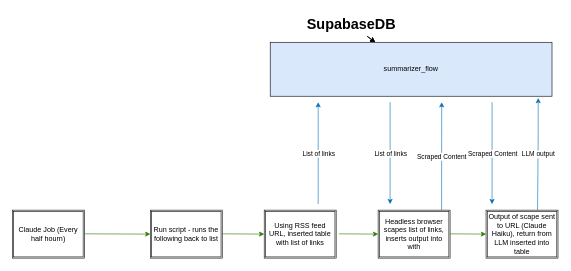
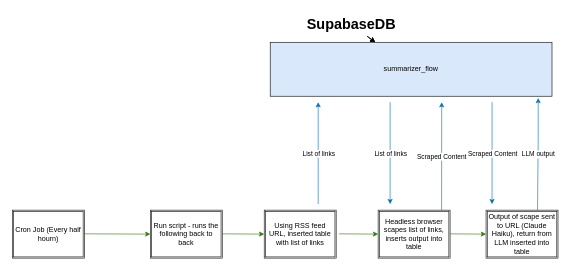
node "Claude Job (Every half hourn)": label "Claude Job (Every half hourn)" -> "Cron Job (Every half hourn)"
node "Run script - runs the following back to list": label "Run script - runs the following back to list" -> "Run script - runs the following back to back"
node "Headless browser scapes list of links, inserts output into with": label "Headless browser scapes list of links, inserts output into with" -> "Headless browser scapes list of links, inserts output into table"
